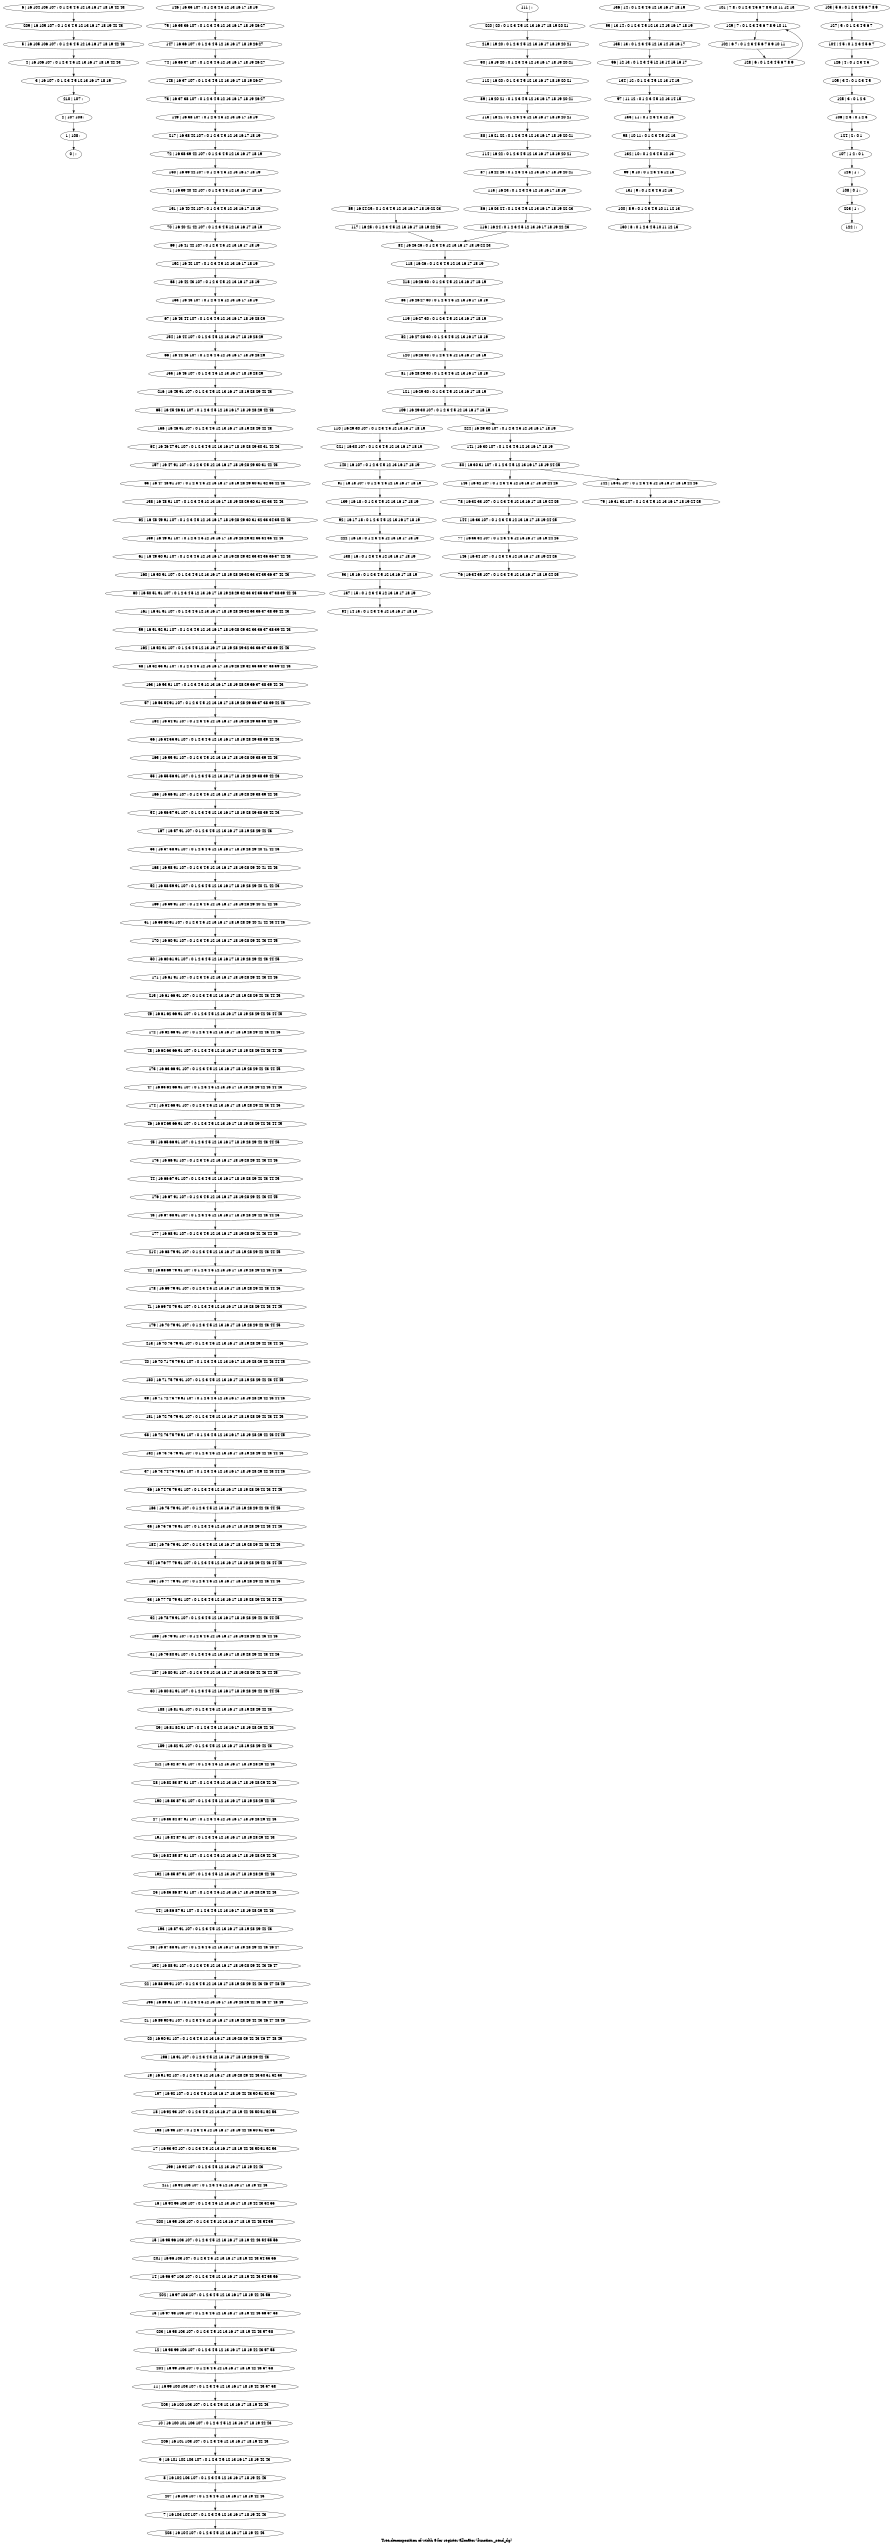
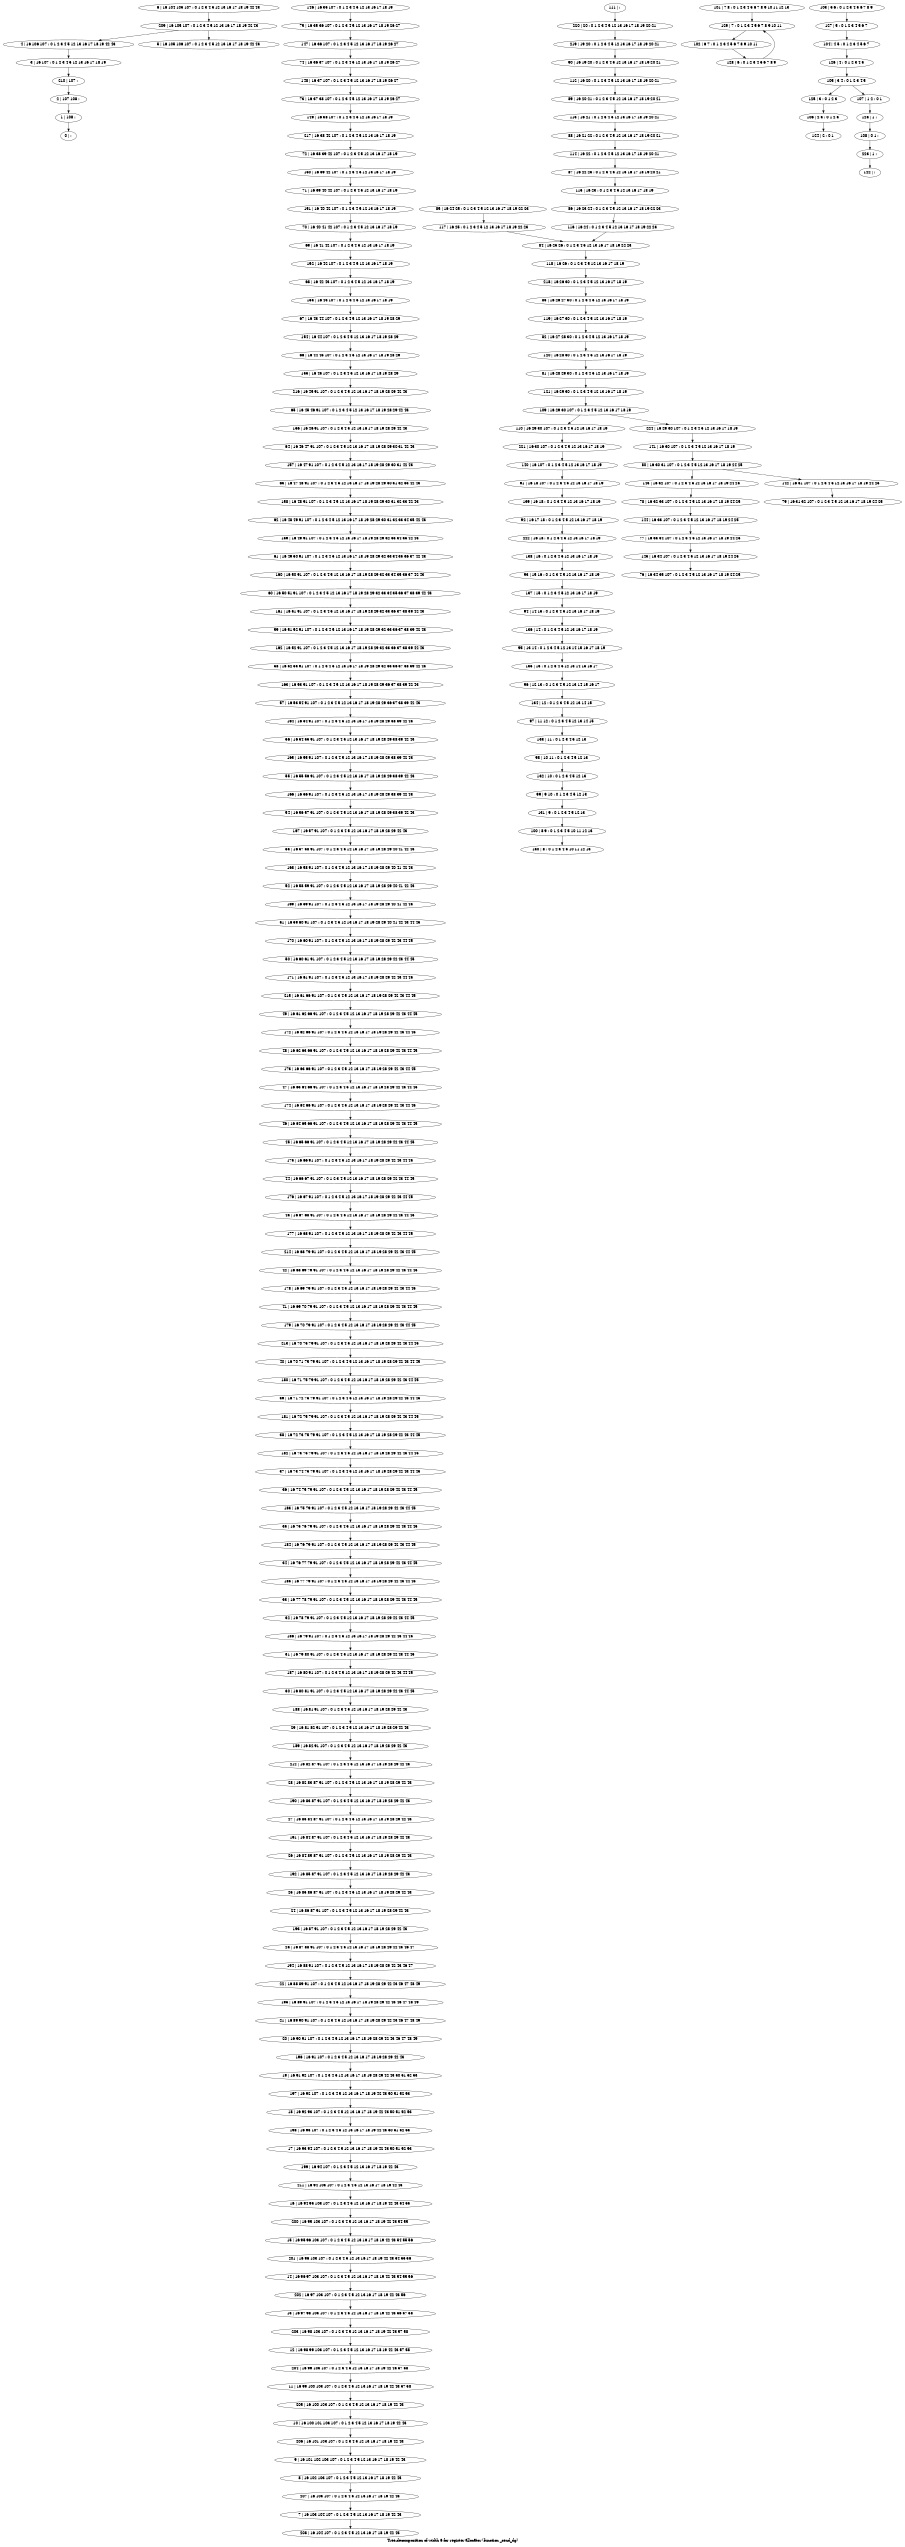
edge "5 | 16 105 106 107 : 0 1 2 3 4 5 12 13 16 17 18 19 42 43" -> "4 | 16 106 107 : 0 1 2 3 4 5 12 13 16 17 18 19 42 43": now "209 | 16 105 107 : 0 1 2 3 4 5 12 13 16 17 18 19 42 43" -> "4 | 16 106 107 : 0 1 2 3 4 5 12 13 16 17 18 19 42 43"
edge "124 | 2 : 0 1" -> "107 | 1 2 : 0 1": now "105 | 3 4 : 0 1 2 3 4 5" -> "107 | 1 2 : 0 1"
edge "94 | 14 15 : 0 1 2 3 4 5 12 13 16 17 18 19" -> "136 | 14 : 0 1 2 3 4 5 12 13 16 17 18 19": added
